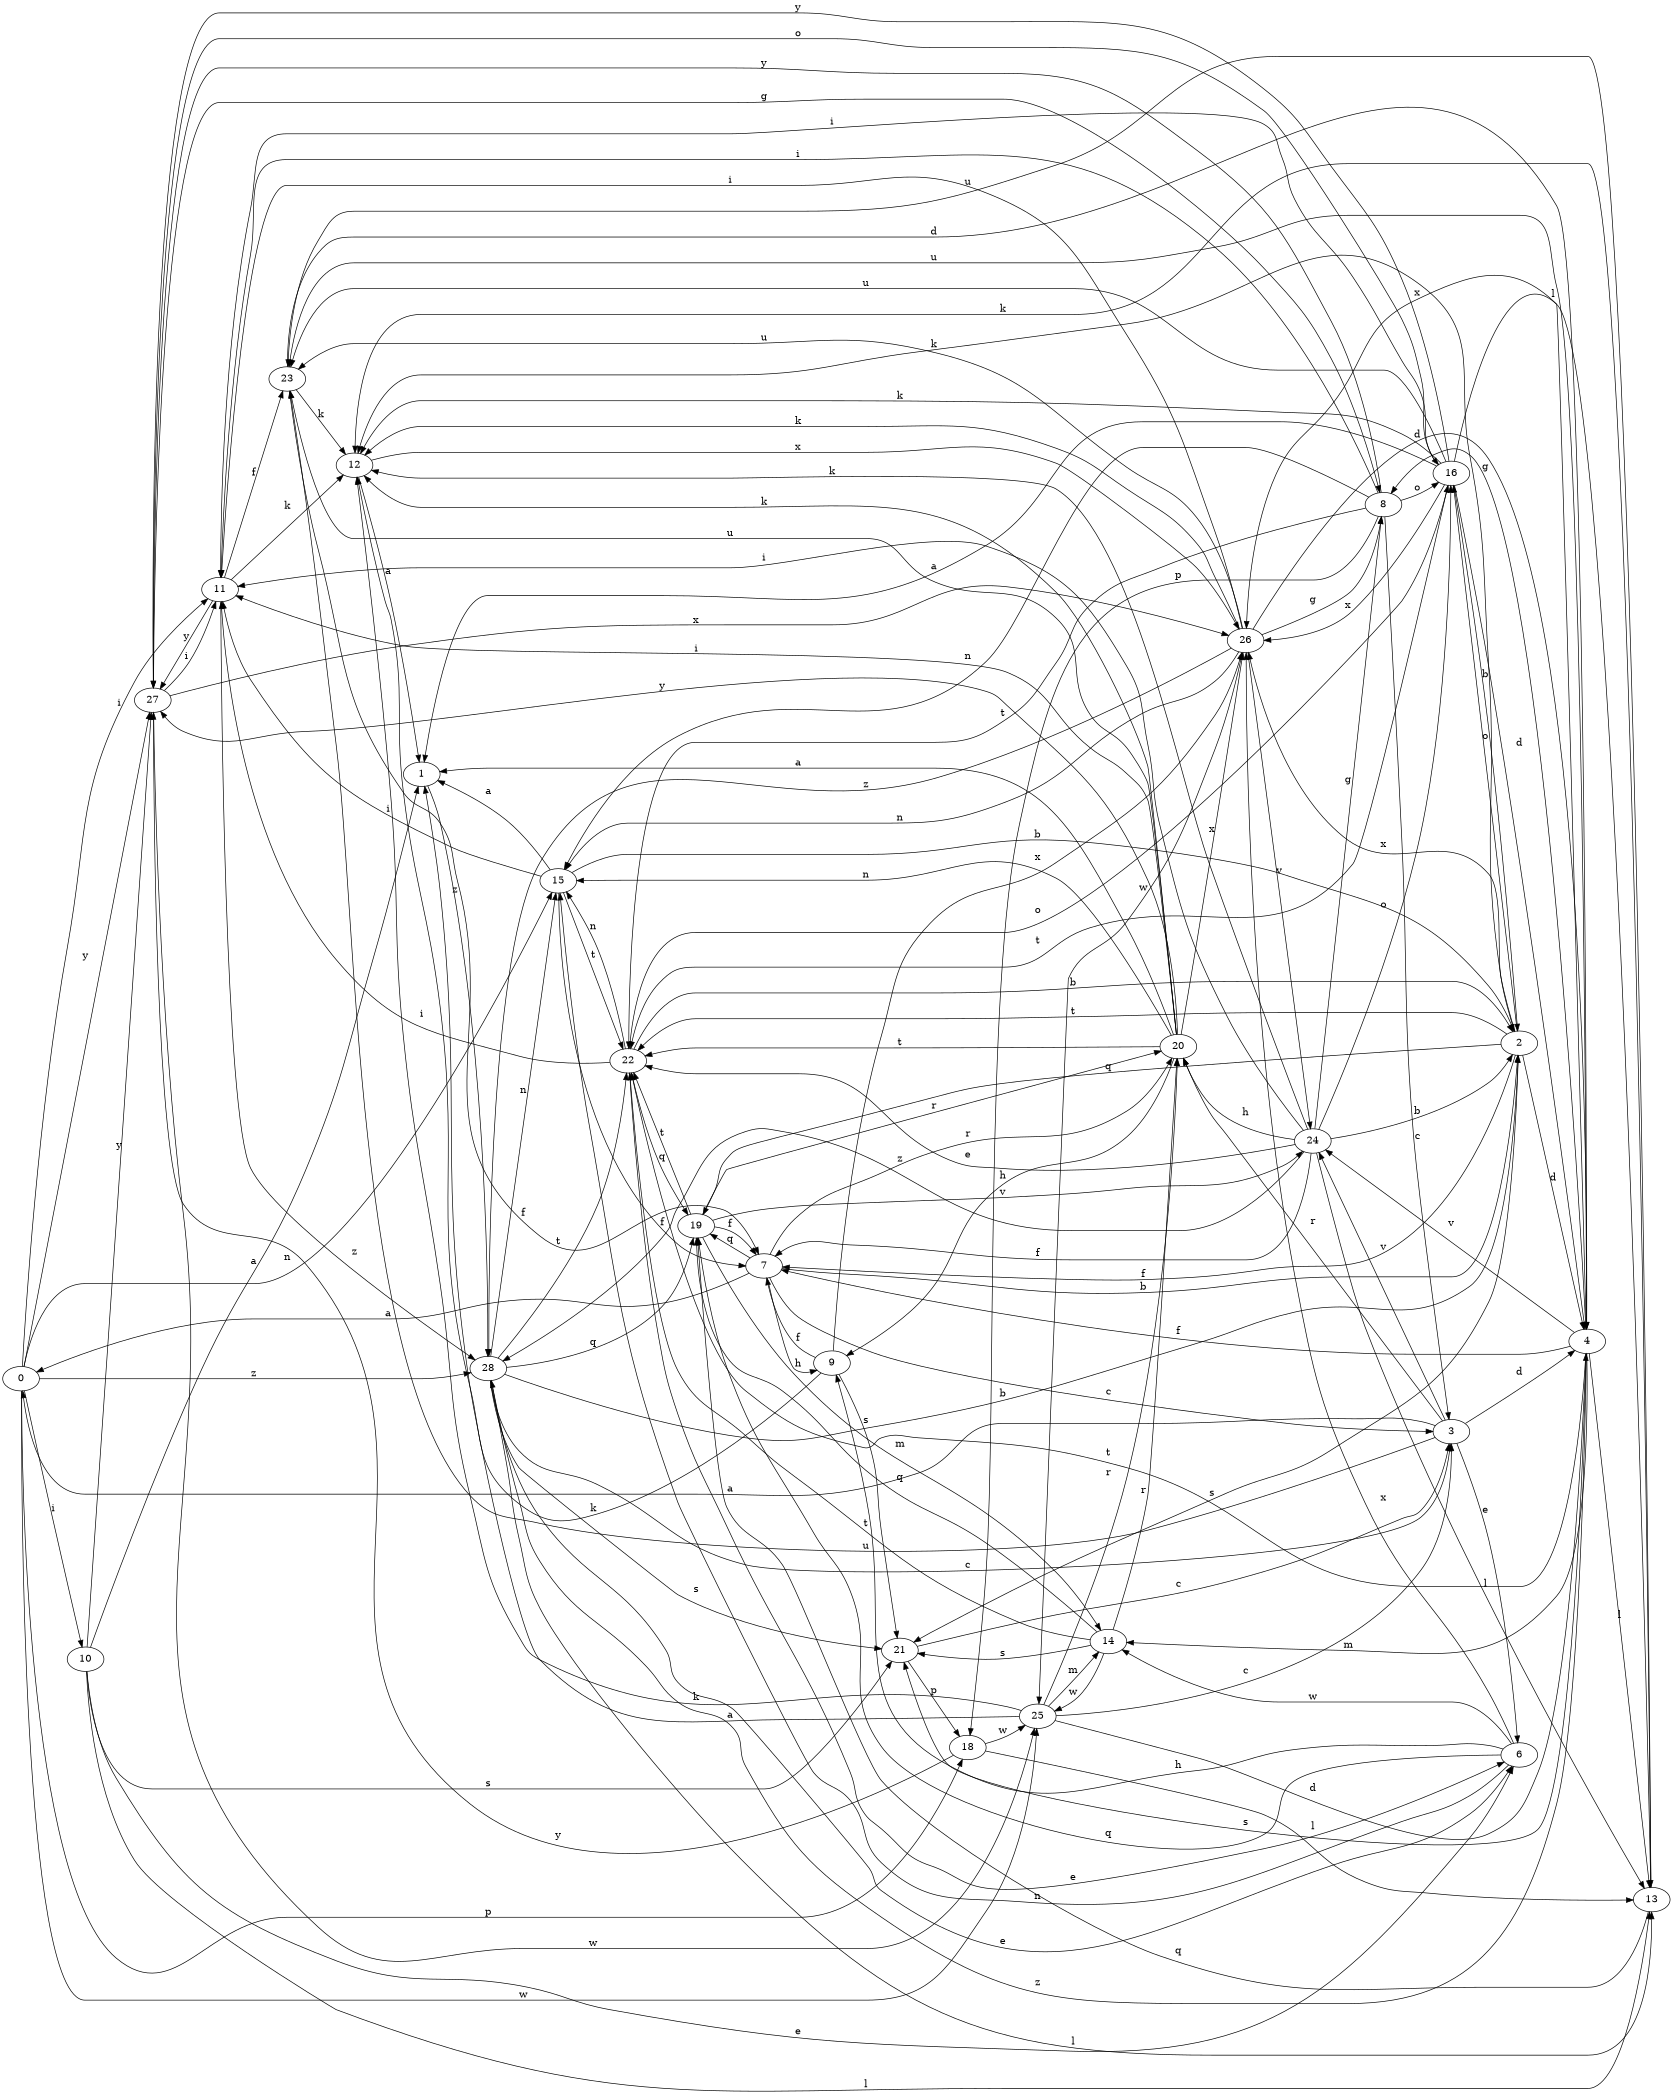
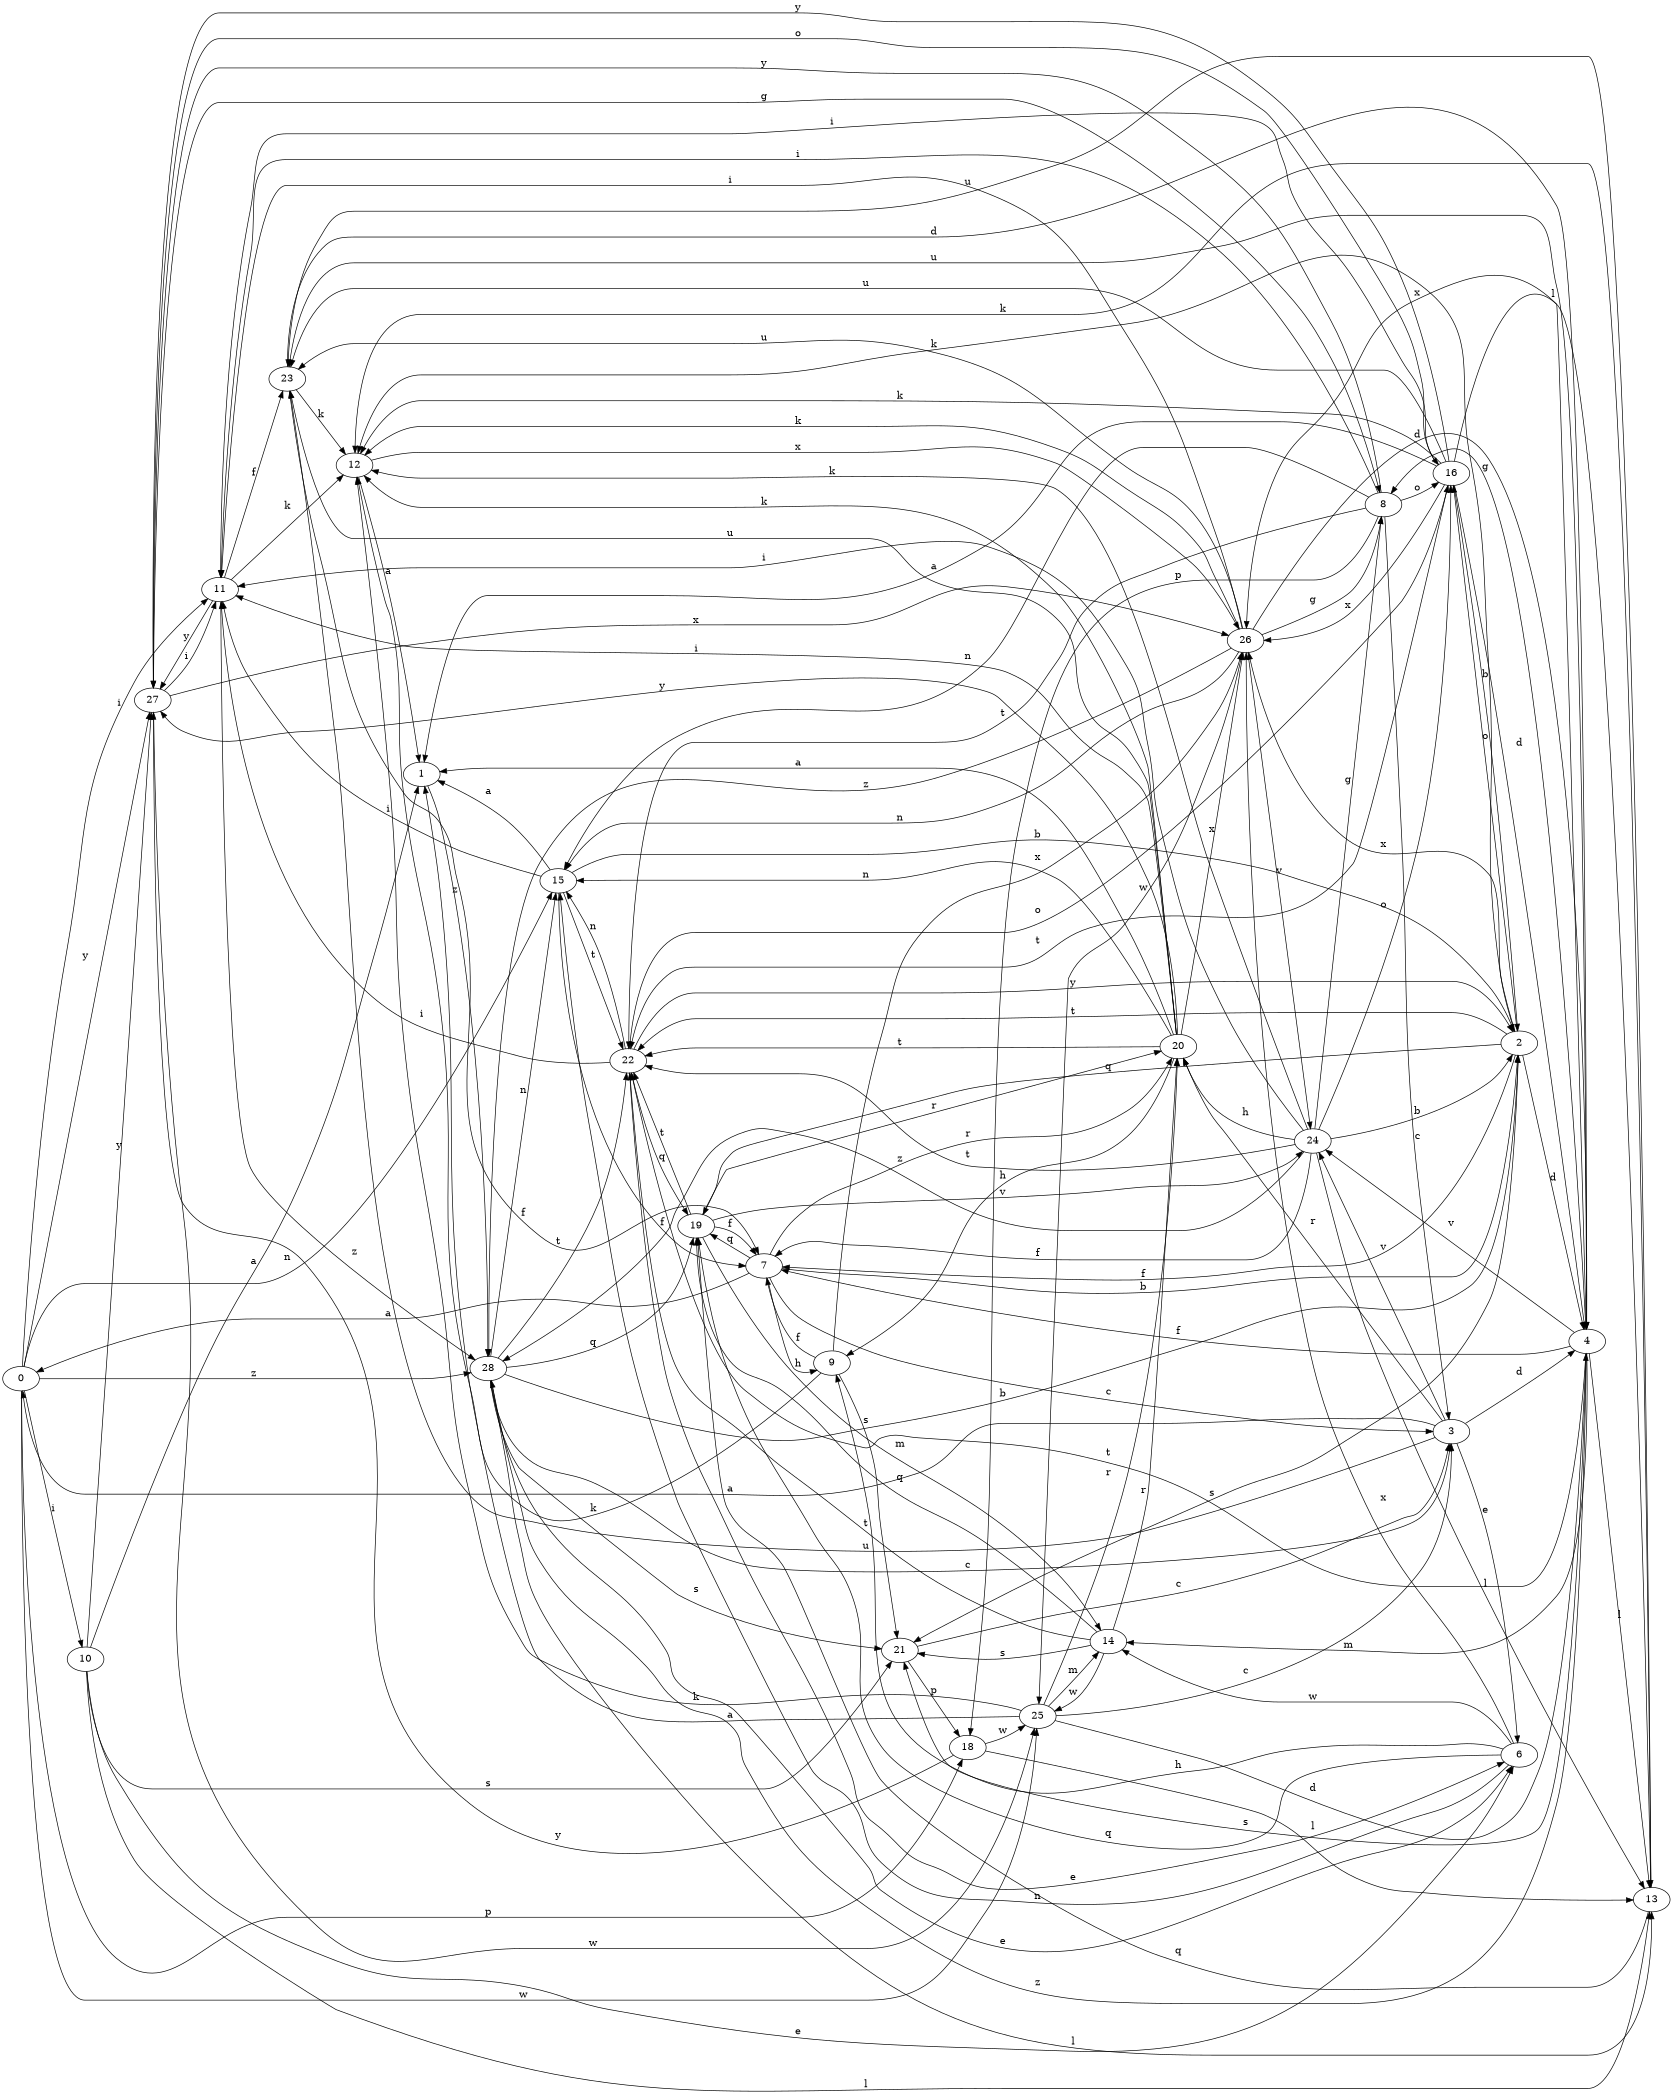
edge "22" -> "2": label "b" -> "y"
edge "24" -> "22": label "e" -> "t"
